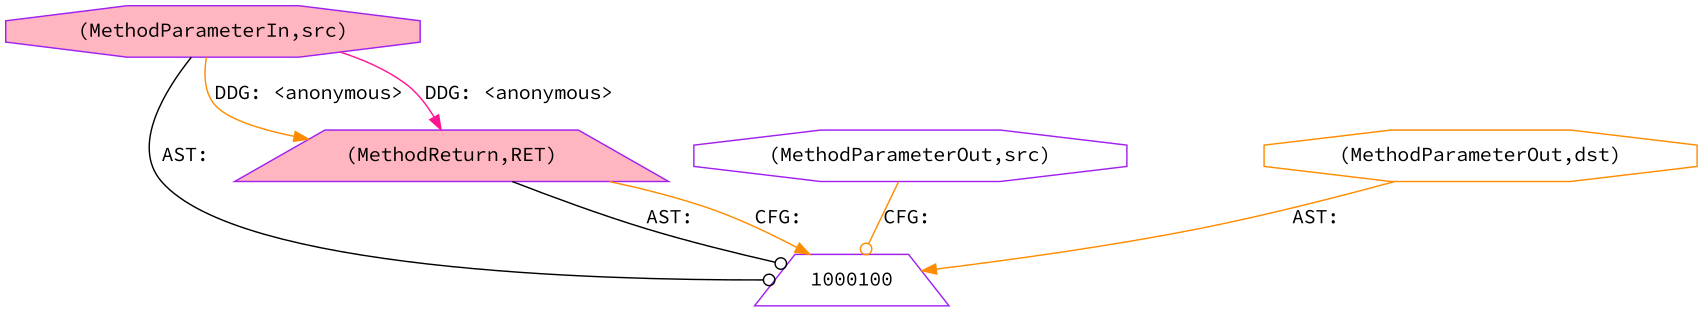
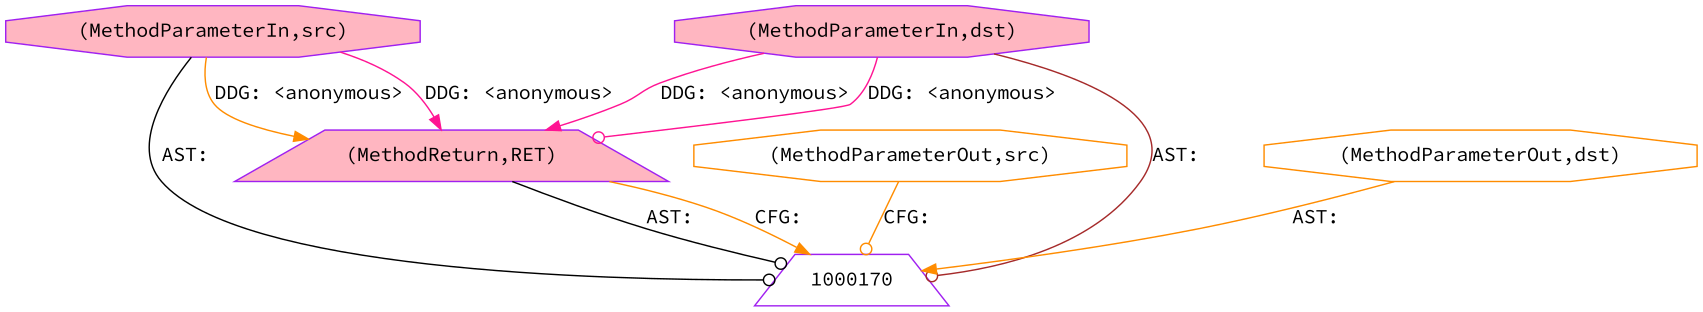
node "(MethodParameterIn,dst)": added
node "(MethodParameterOut,src)": color purple -> darkorange
node "1000100": label "1000100" -> "1000170"
